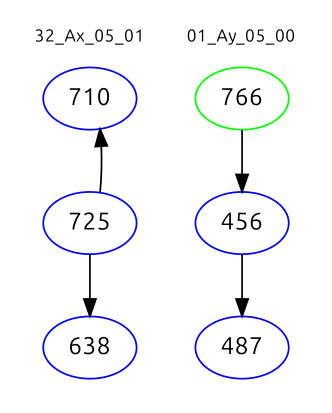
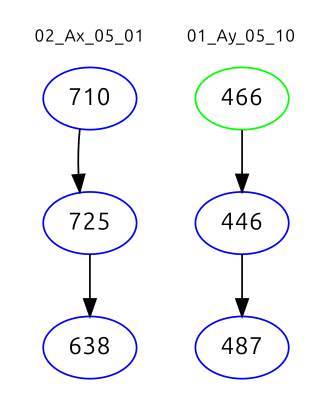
cluster "32_Ax_05_01": label "32_Ax_05_01" -> "02_Ax_05_01"
cluster "01_Ay_05_00": label "01_Ay_05_00" -> "01_Ay_05_10"
node "766": label "766" -> "466"
edge "725" -> "710": reversed
node "456": label "456" -> "446"
